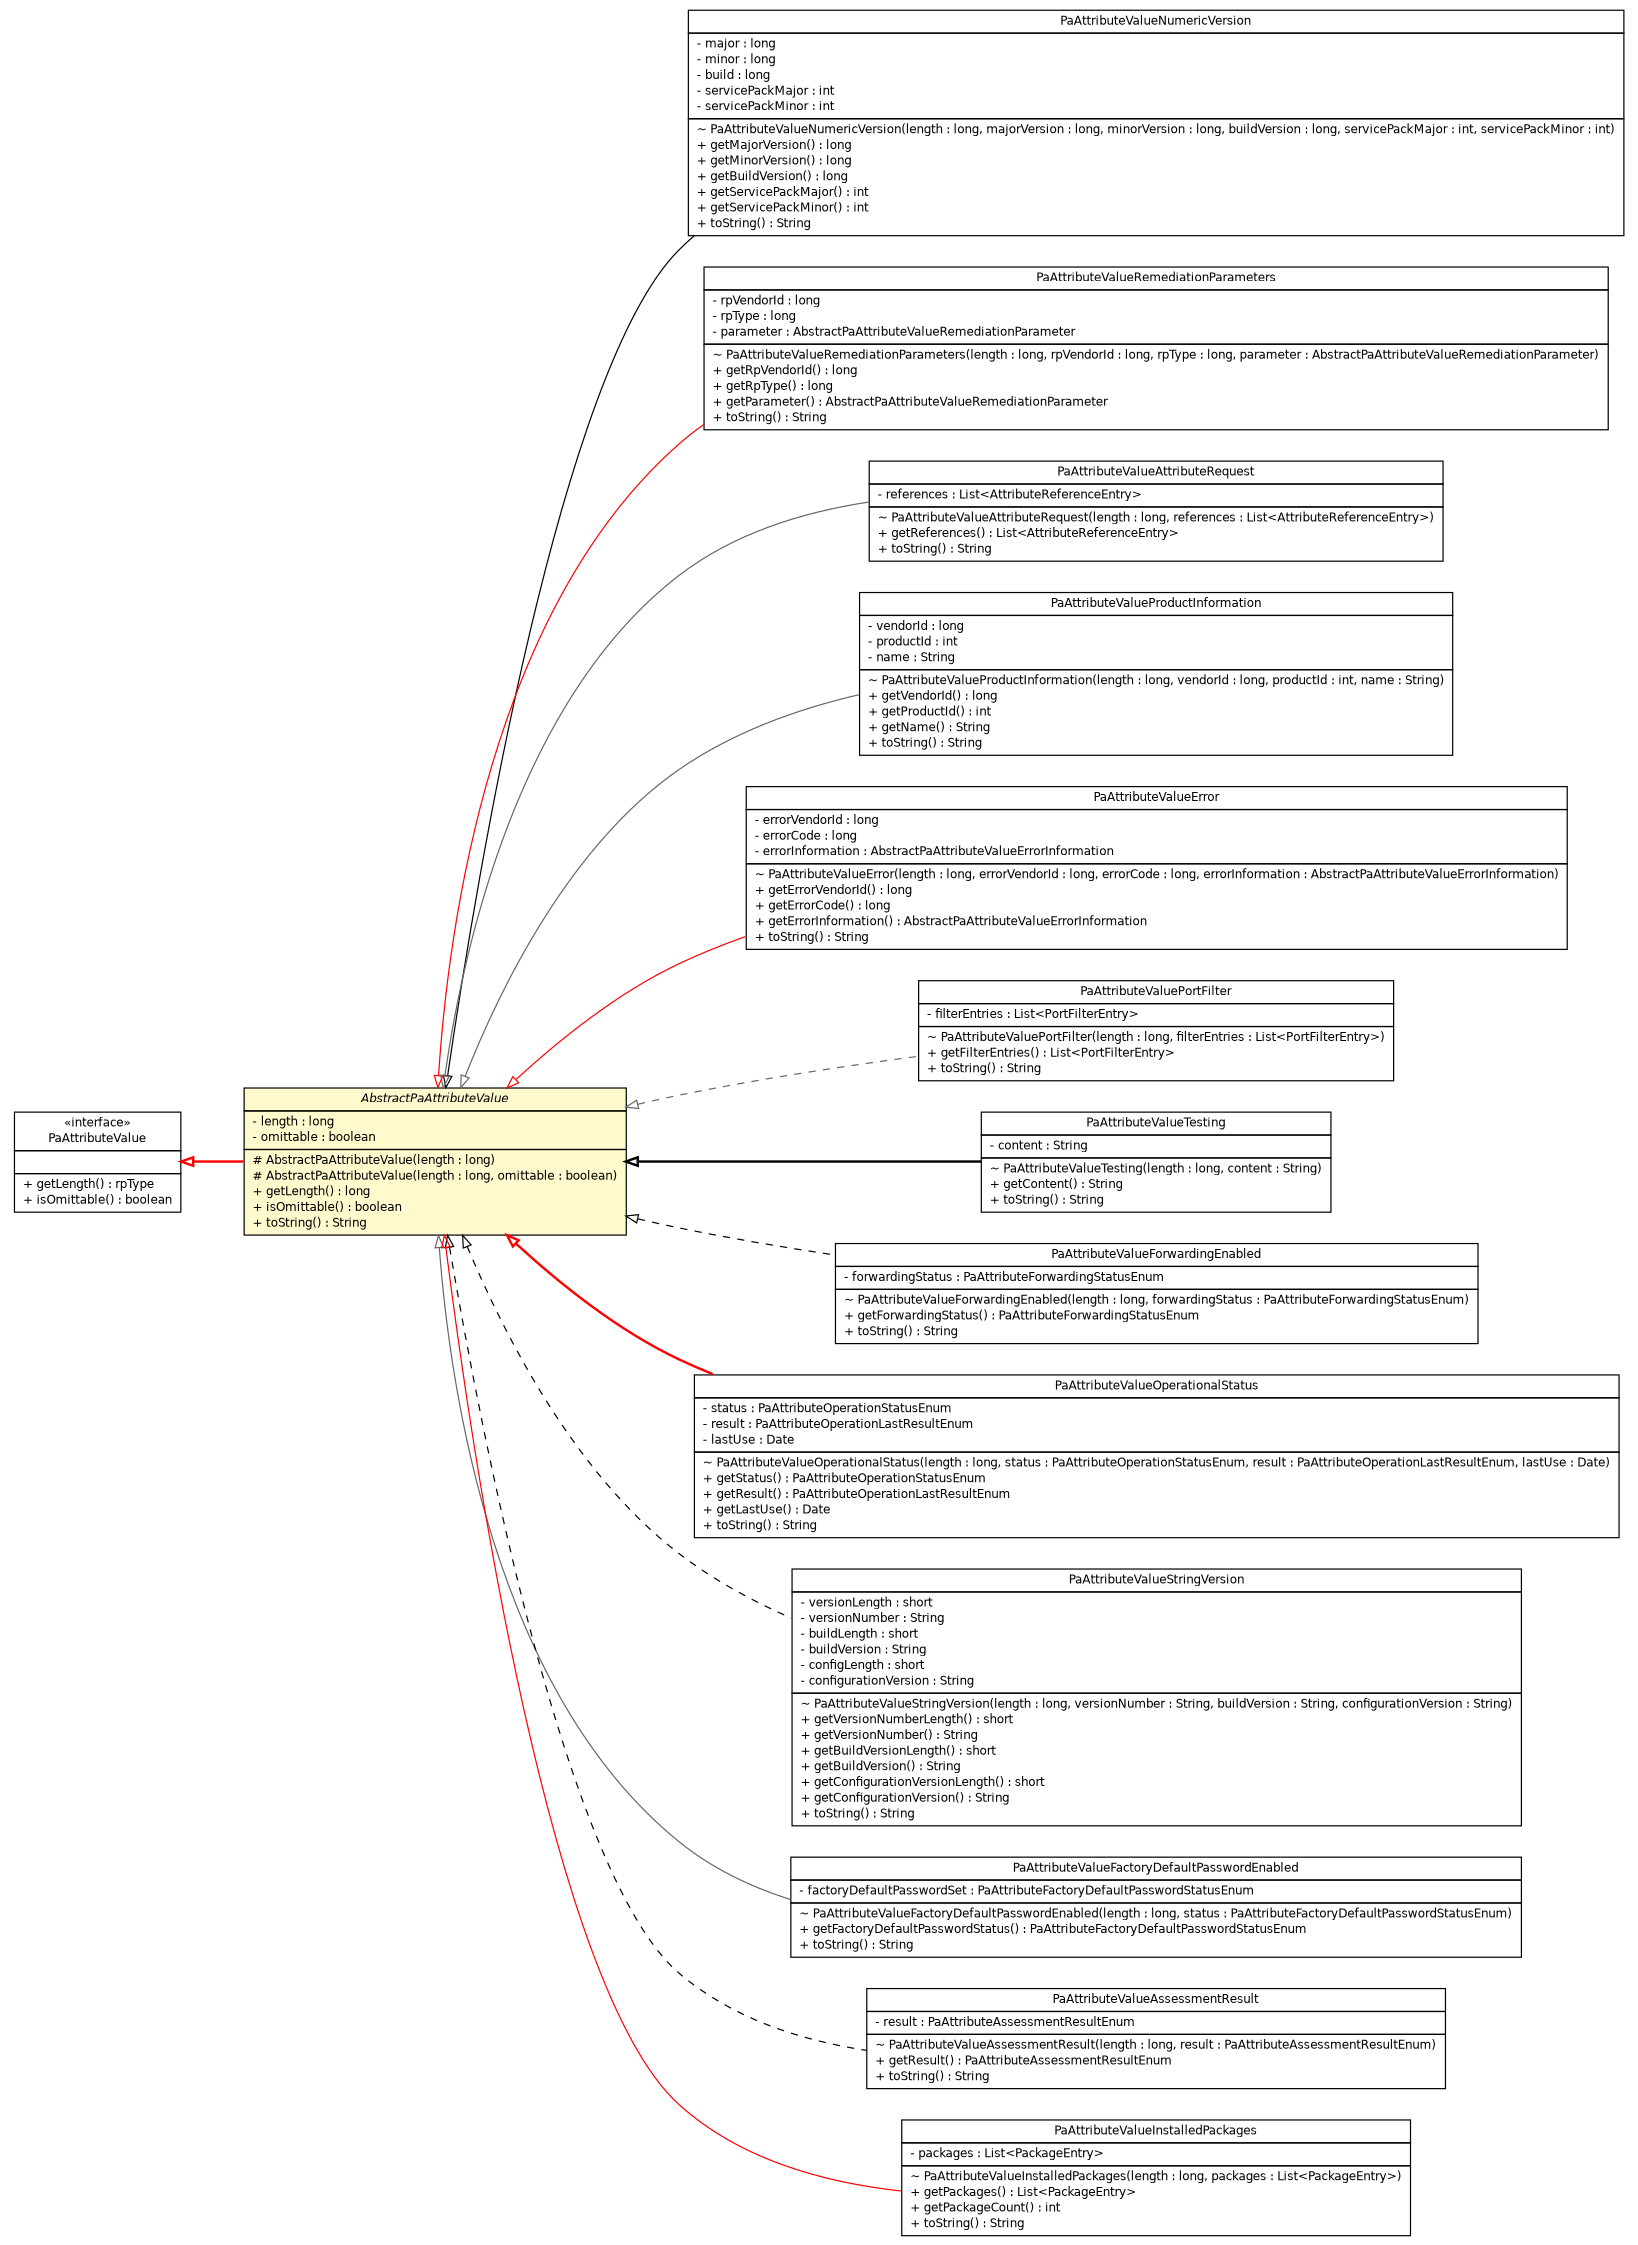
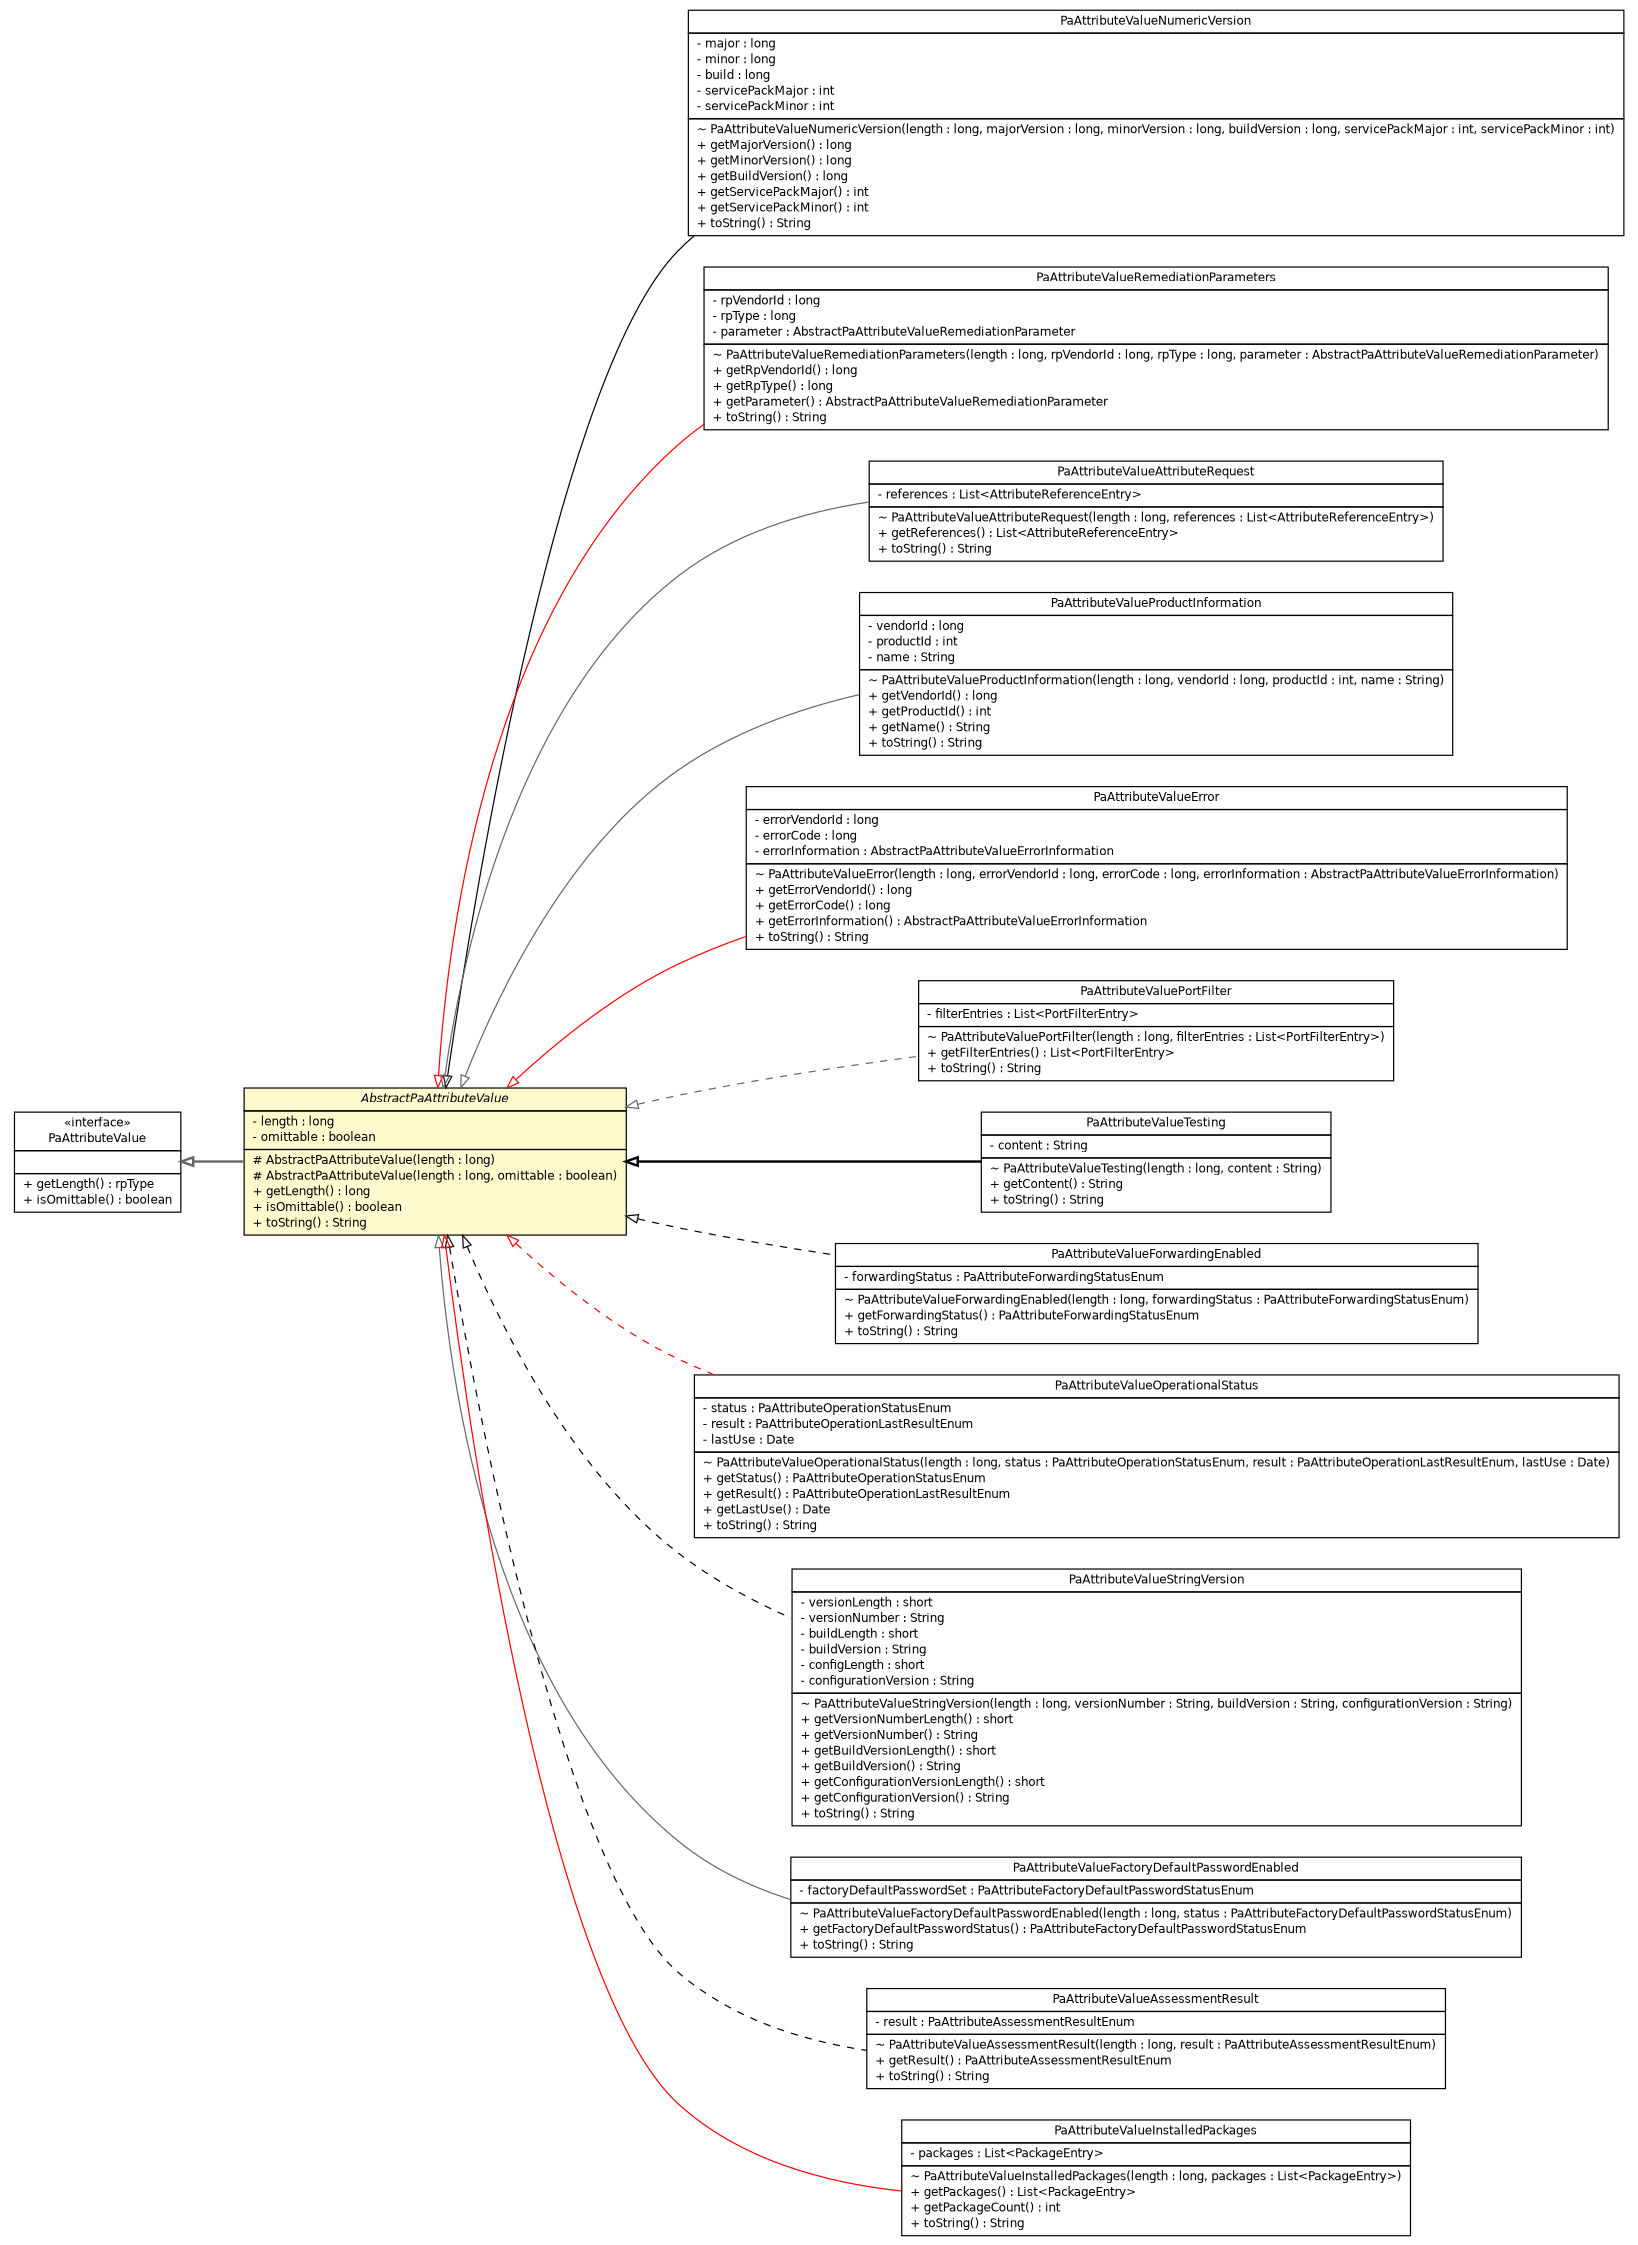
edge "AbstractPaAttributeValue" -> "PaAttributeValue": color red -> gray40
edge "PaAttributeValueOperationalStatus" -> "AbstractPaAttributeValue": style bold -> dashed
